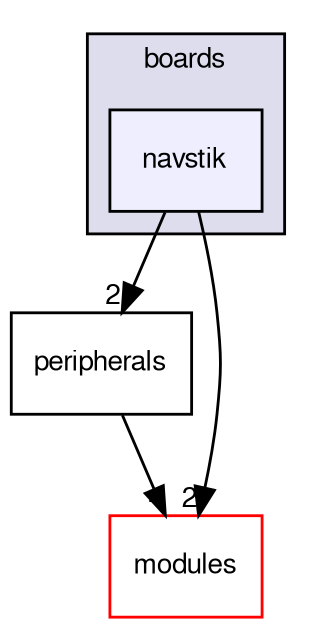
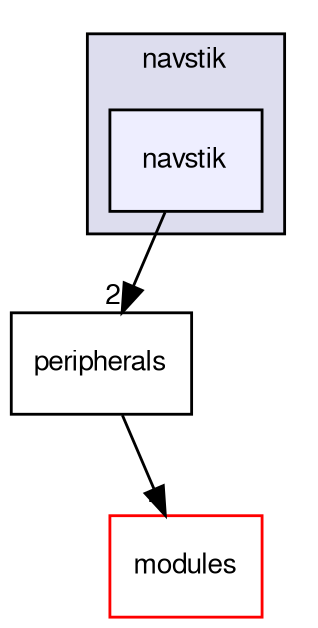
cluster "boards": label "boards" -> "navstik"
edge "navstik" -> "modules": removed
